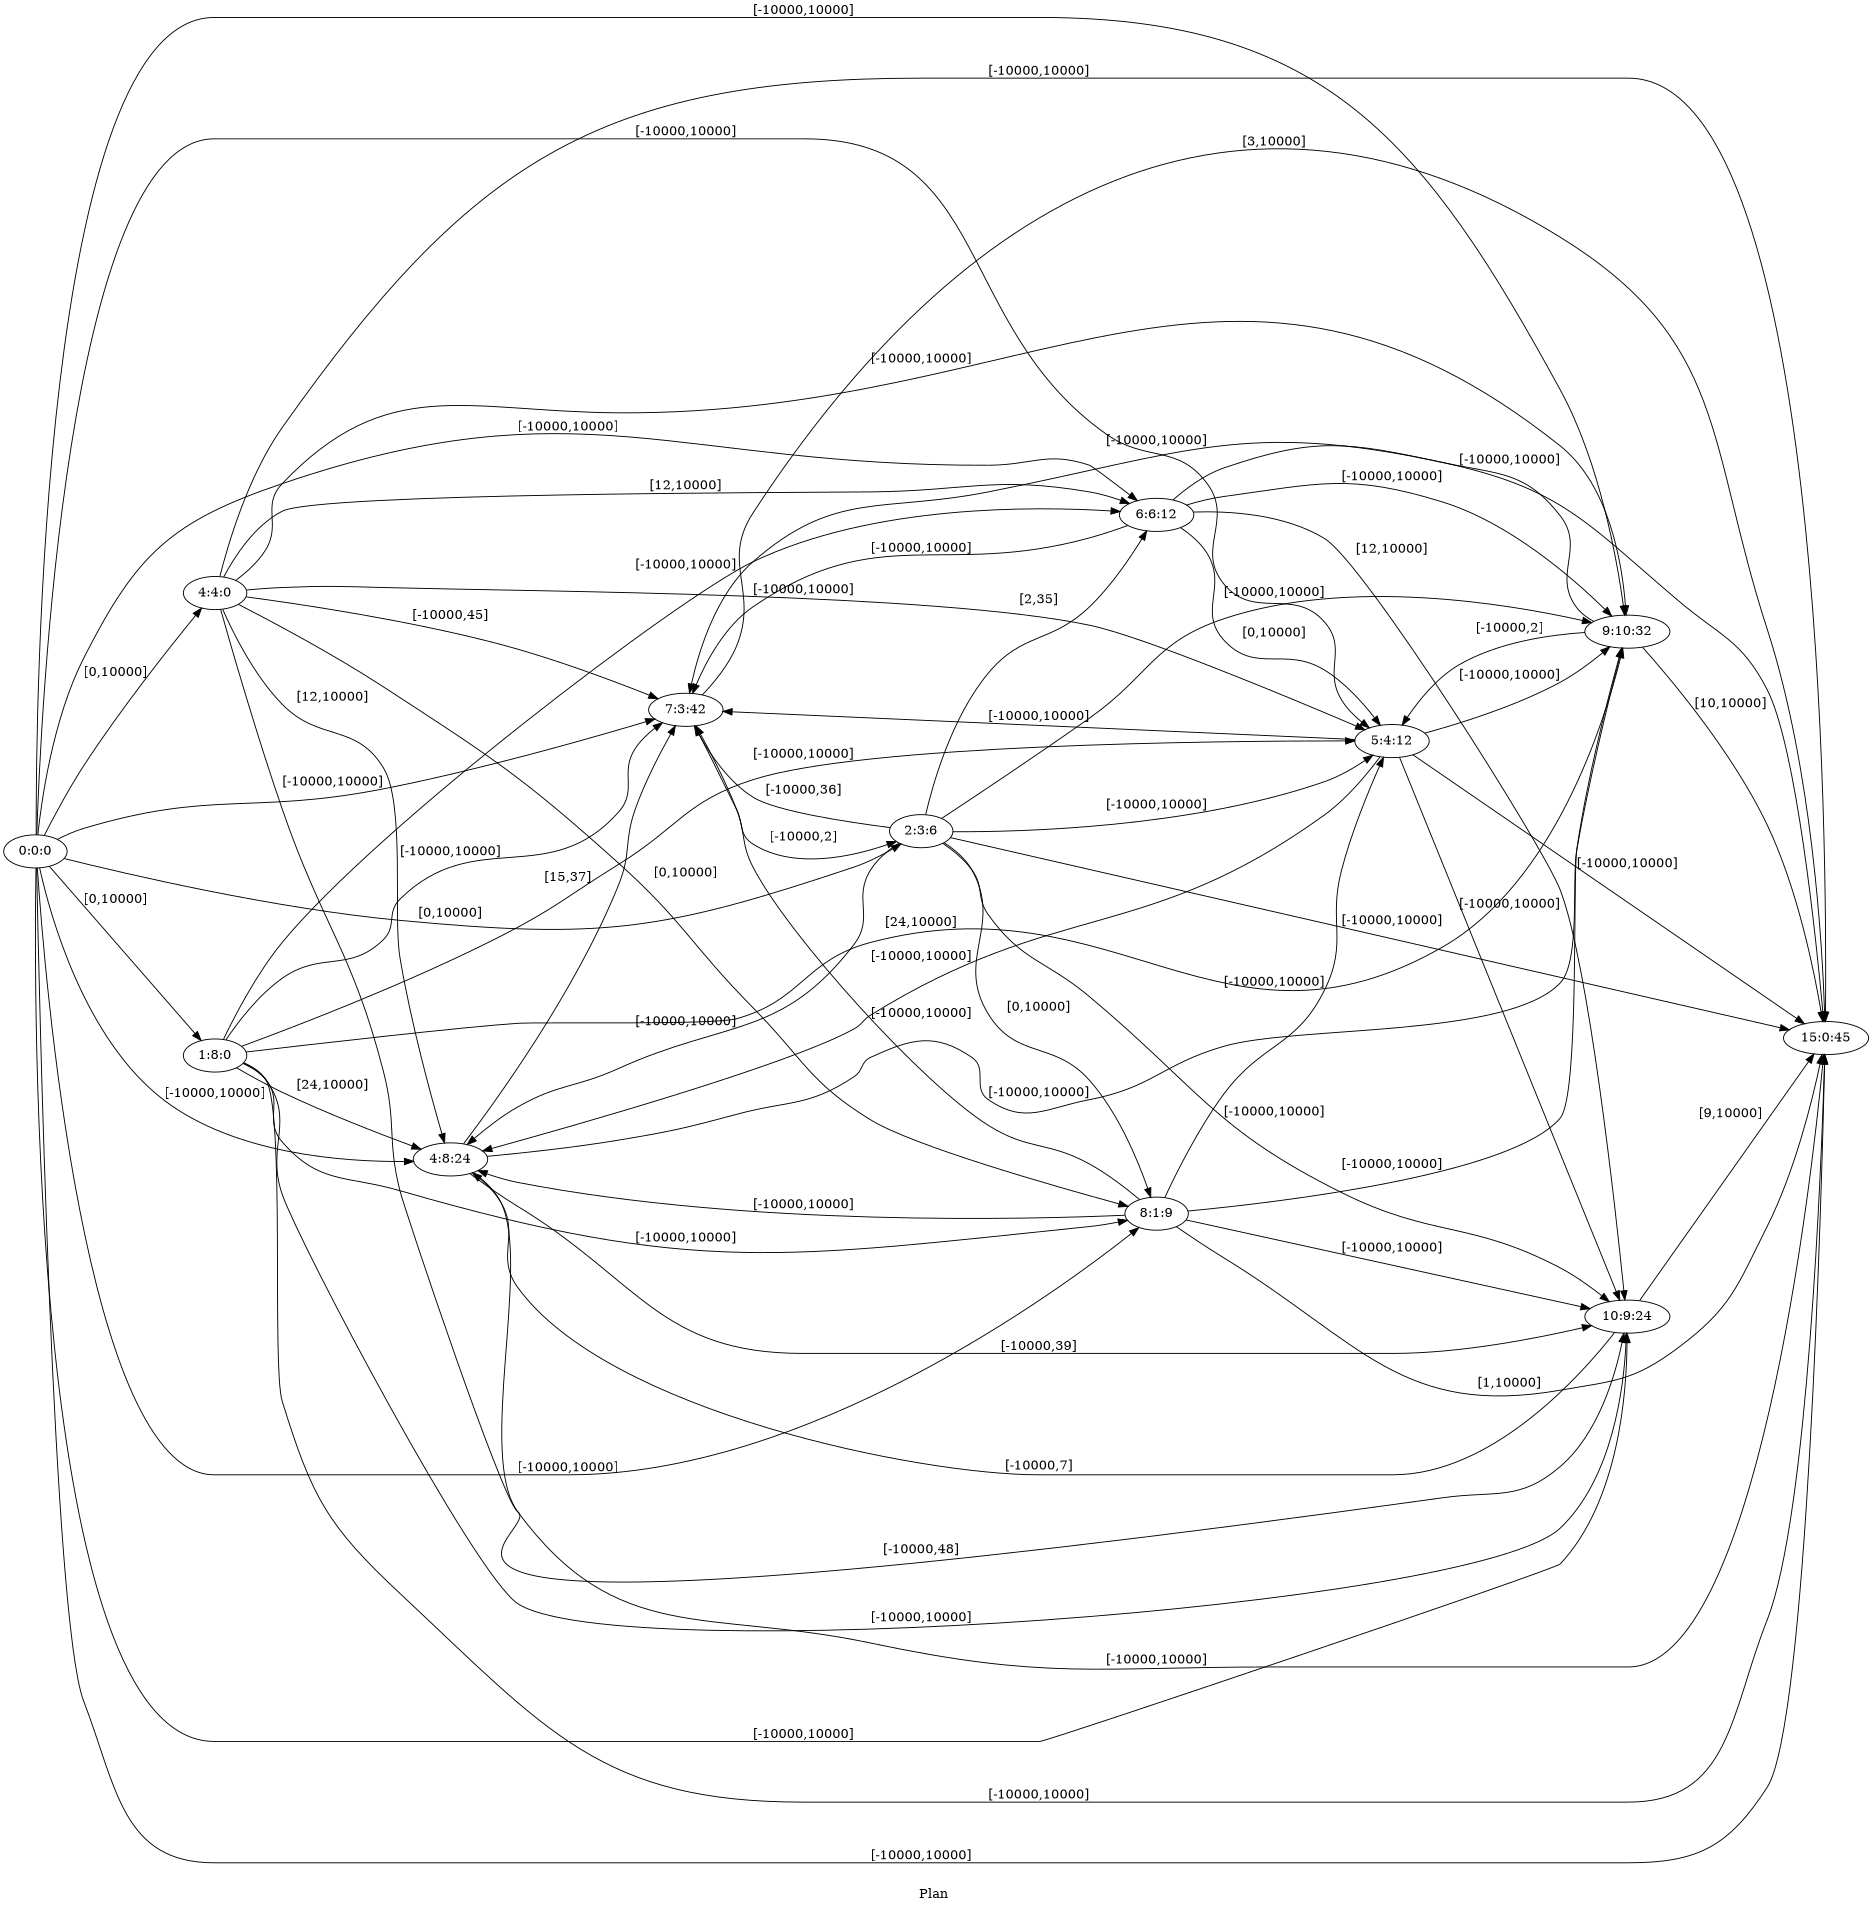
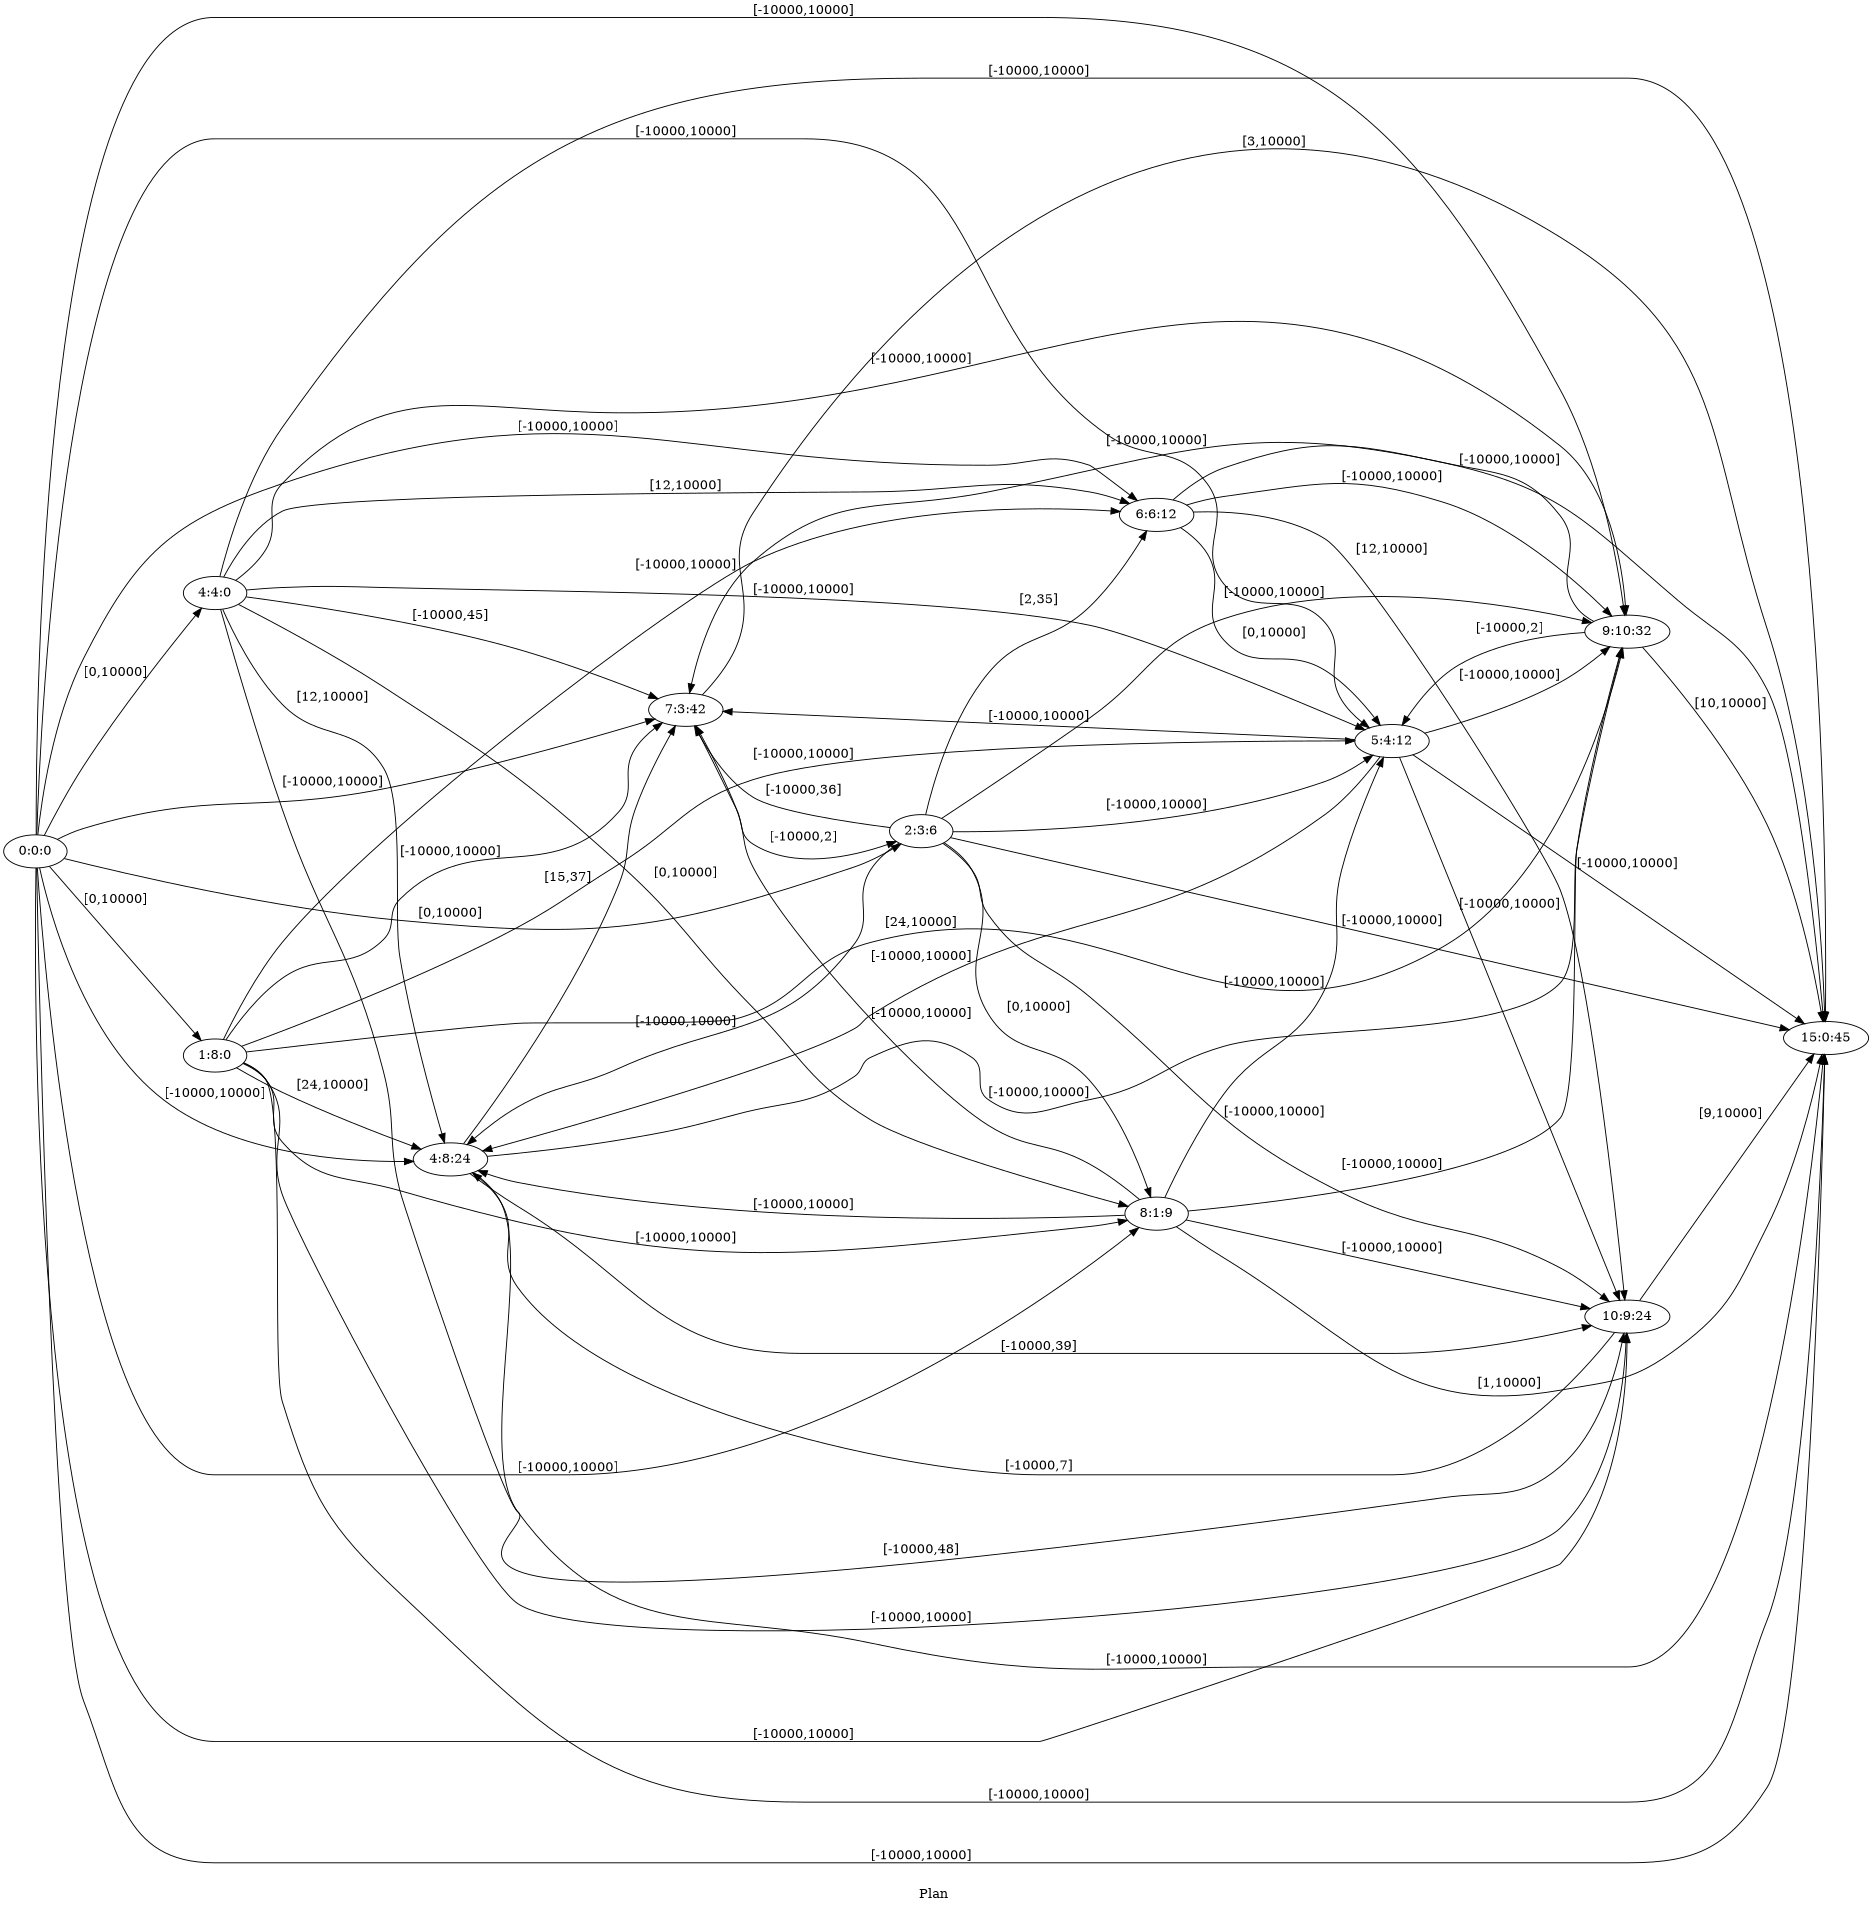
edge "6:6:12" -> "7:3:42": removed, label "[-10000,10000]"
